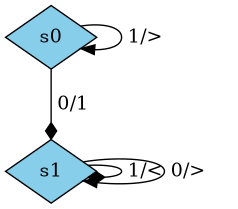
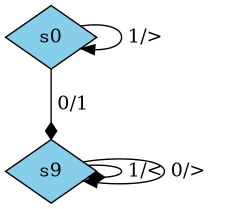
node "s1": label "s1" -> "s9"
